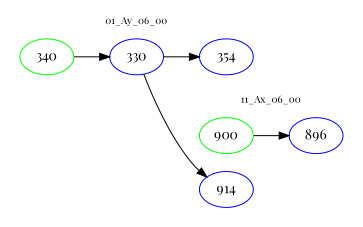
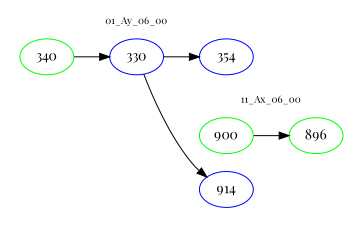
node "896": color blue -> green
